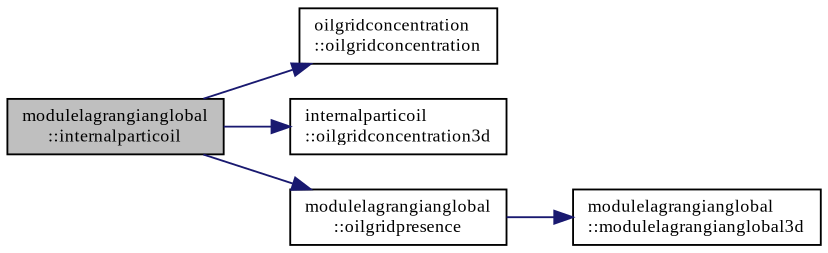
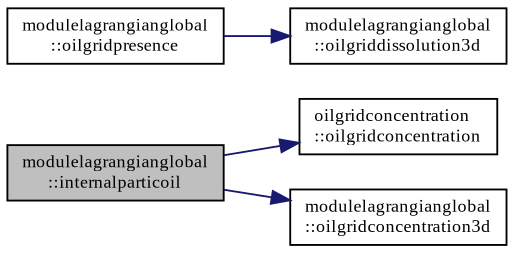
node "internalparticoil ::oilgridconcentration3d": label "internalparticoil ::oilgridconcentration3d" -> "modulelagrangianglobal ::oilgridconcentration3d"
edge "modulelagrangianglobal ::internalparticoil" -> "modulelagrangianglobal ::oilgridpresence": removed
node "modulelagrangianglobal ::modulelagrangianglobal3d": label "modulelagrangianglobal ::modulelagrangianglobal3d" -> "modulelagrangianglobal ::oilgriddissolution3d"
